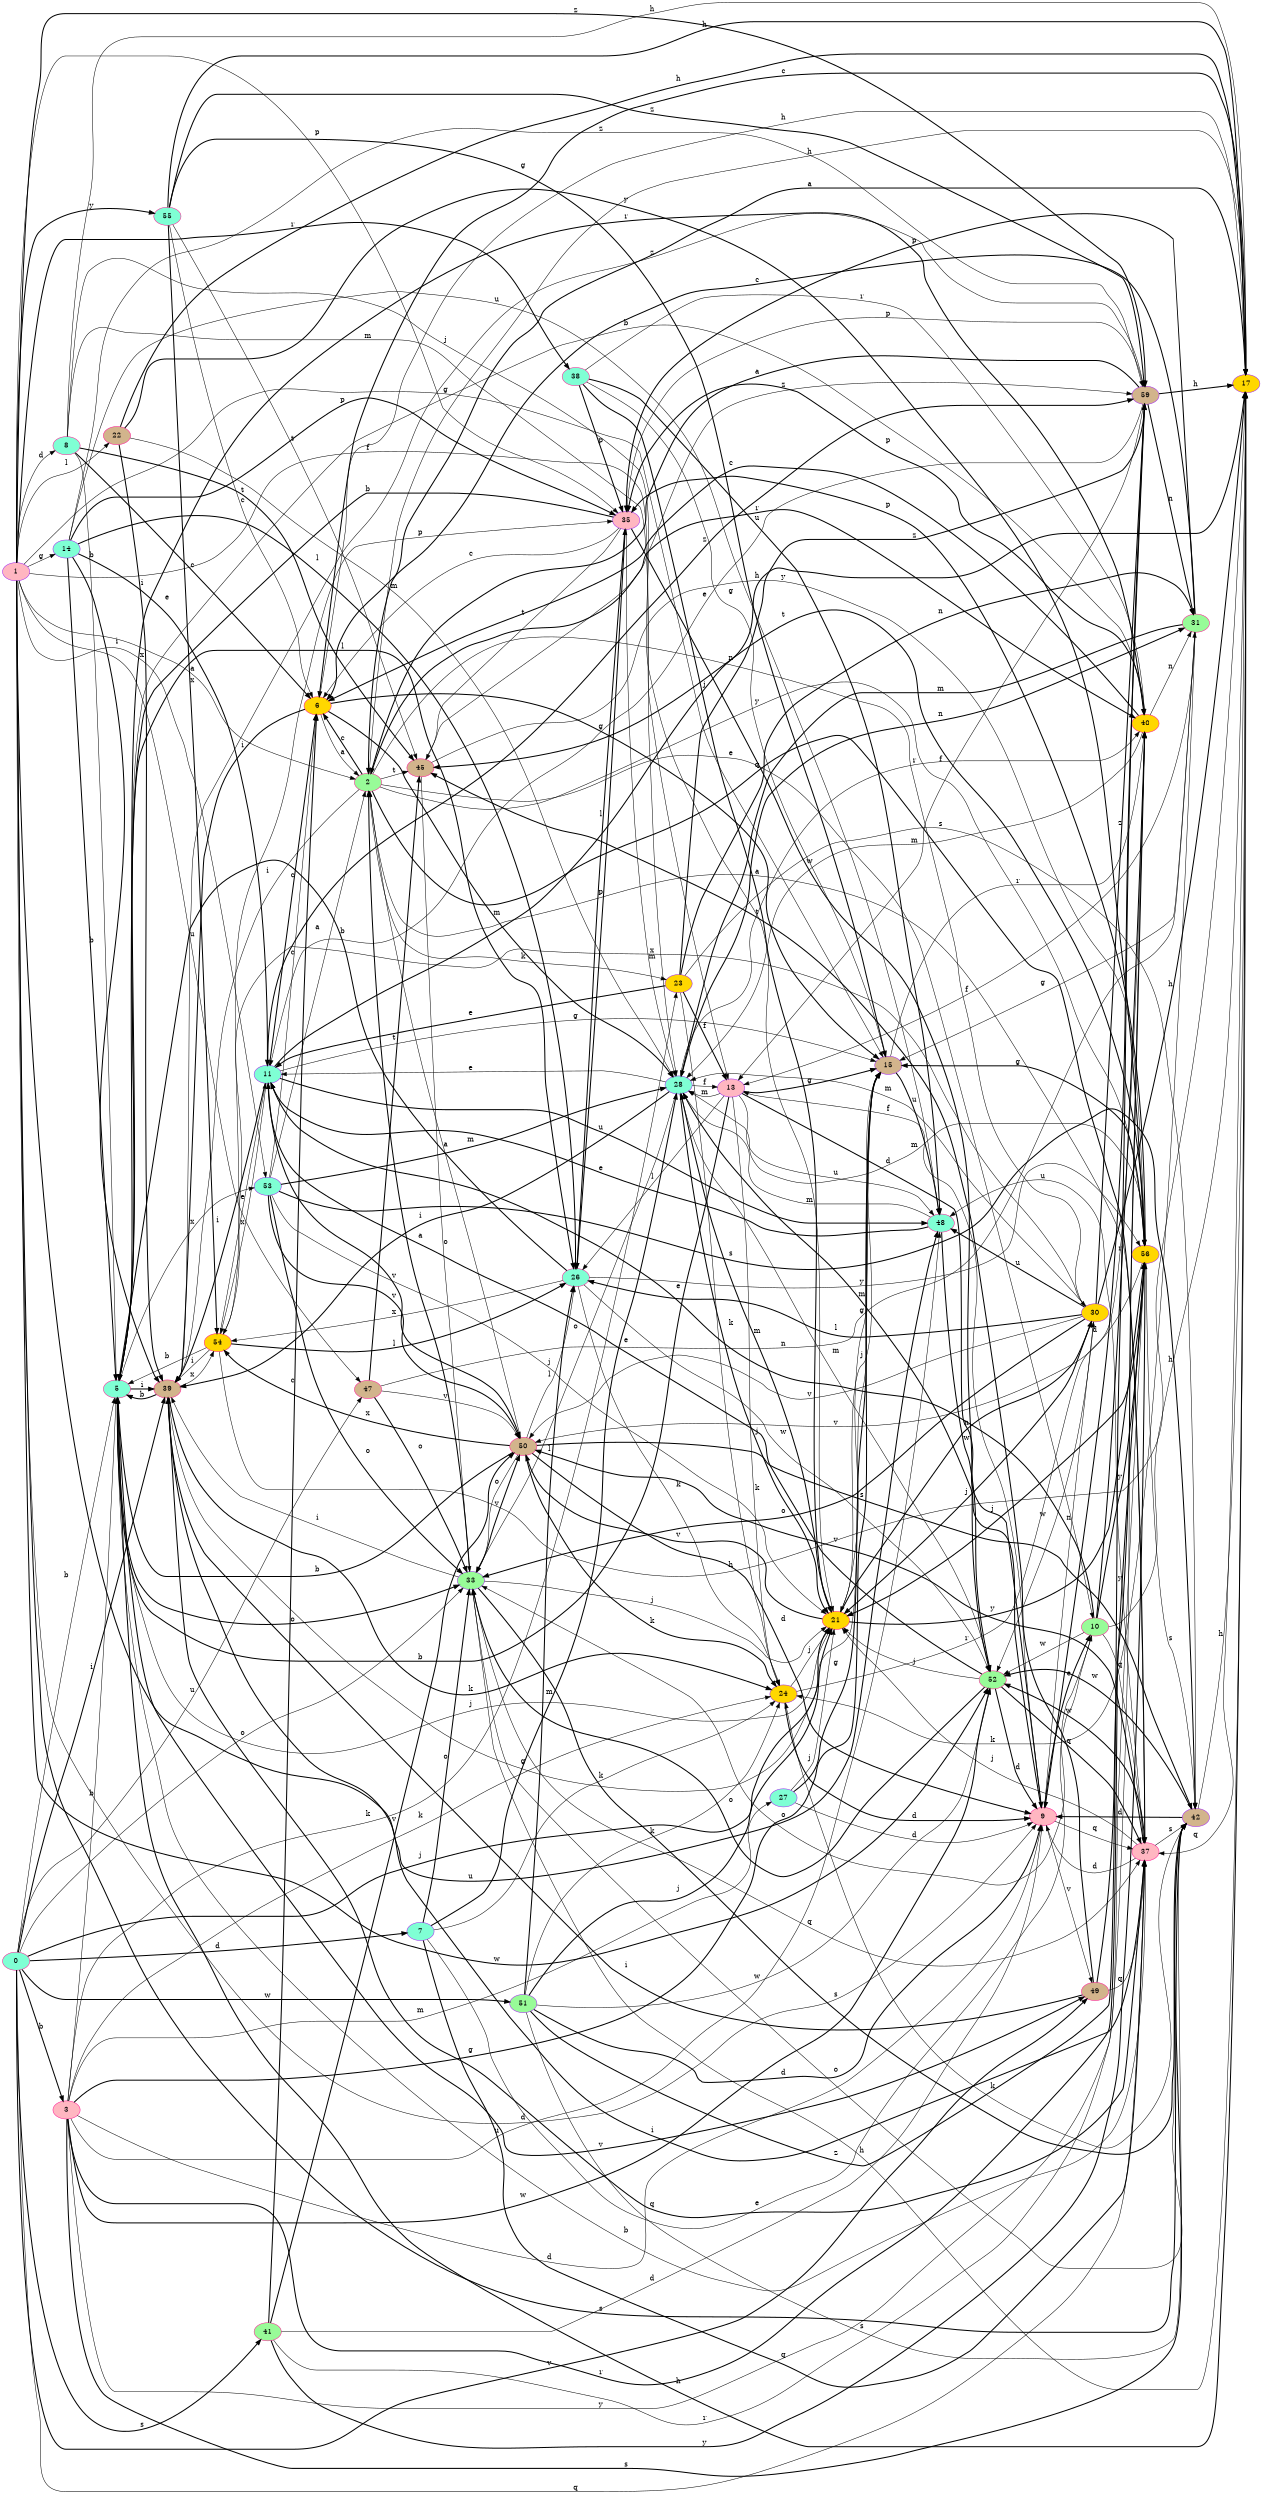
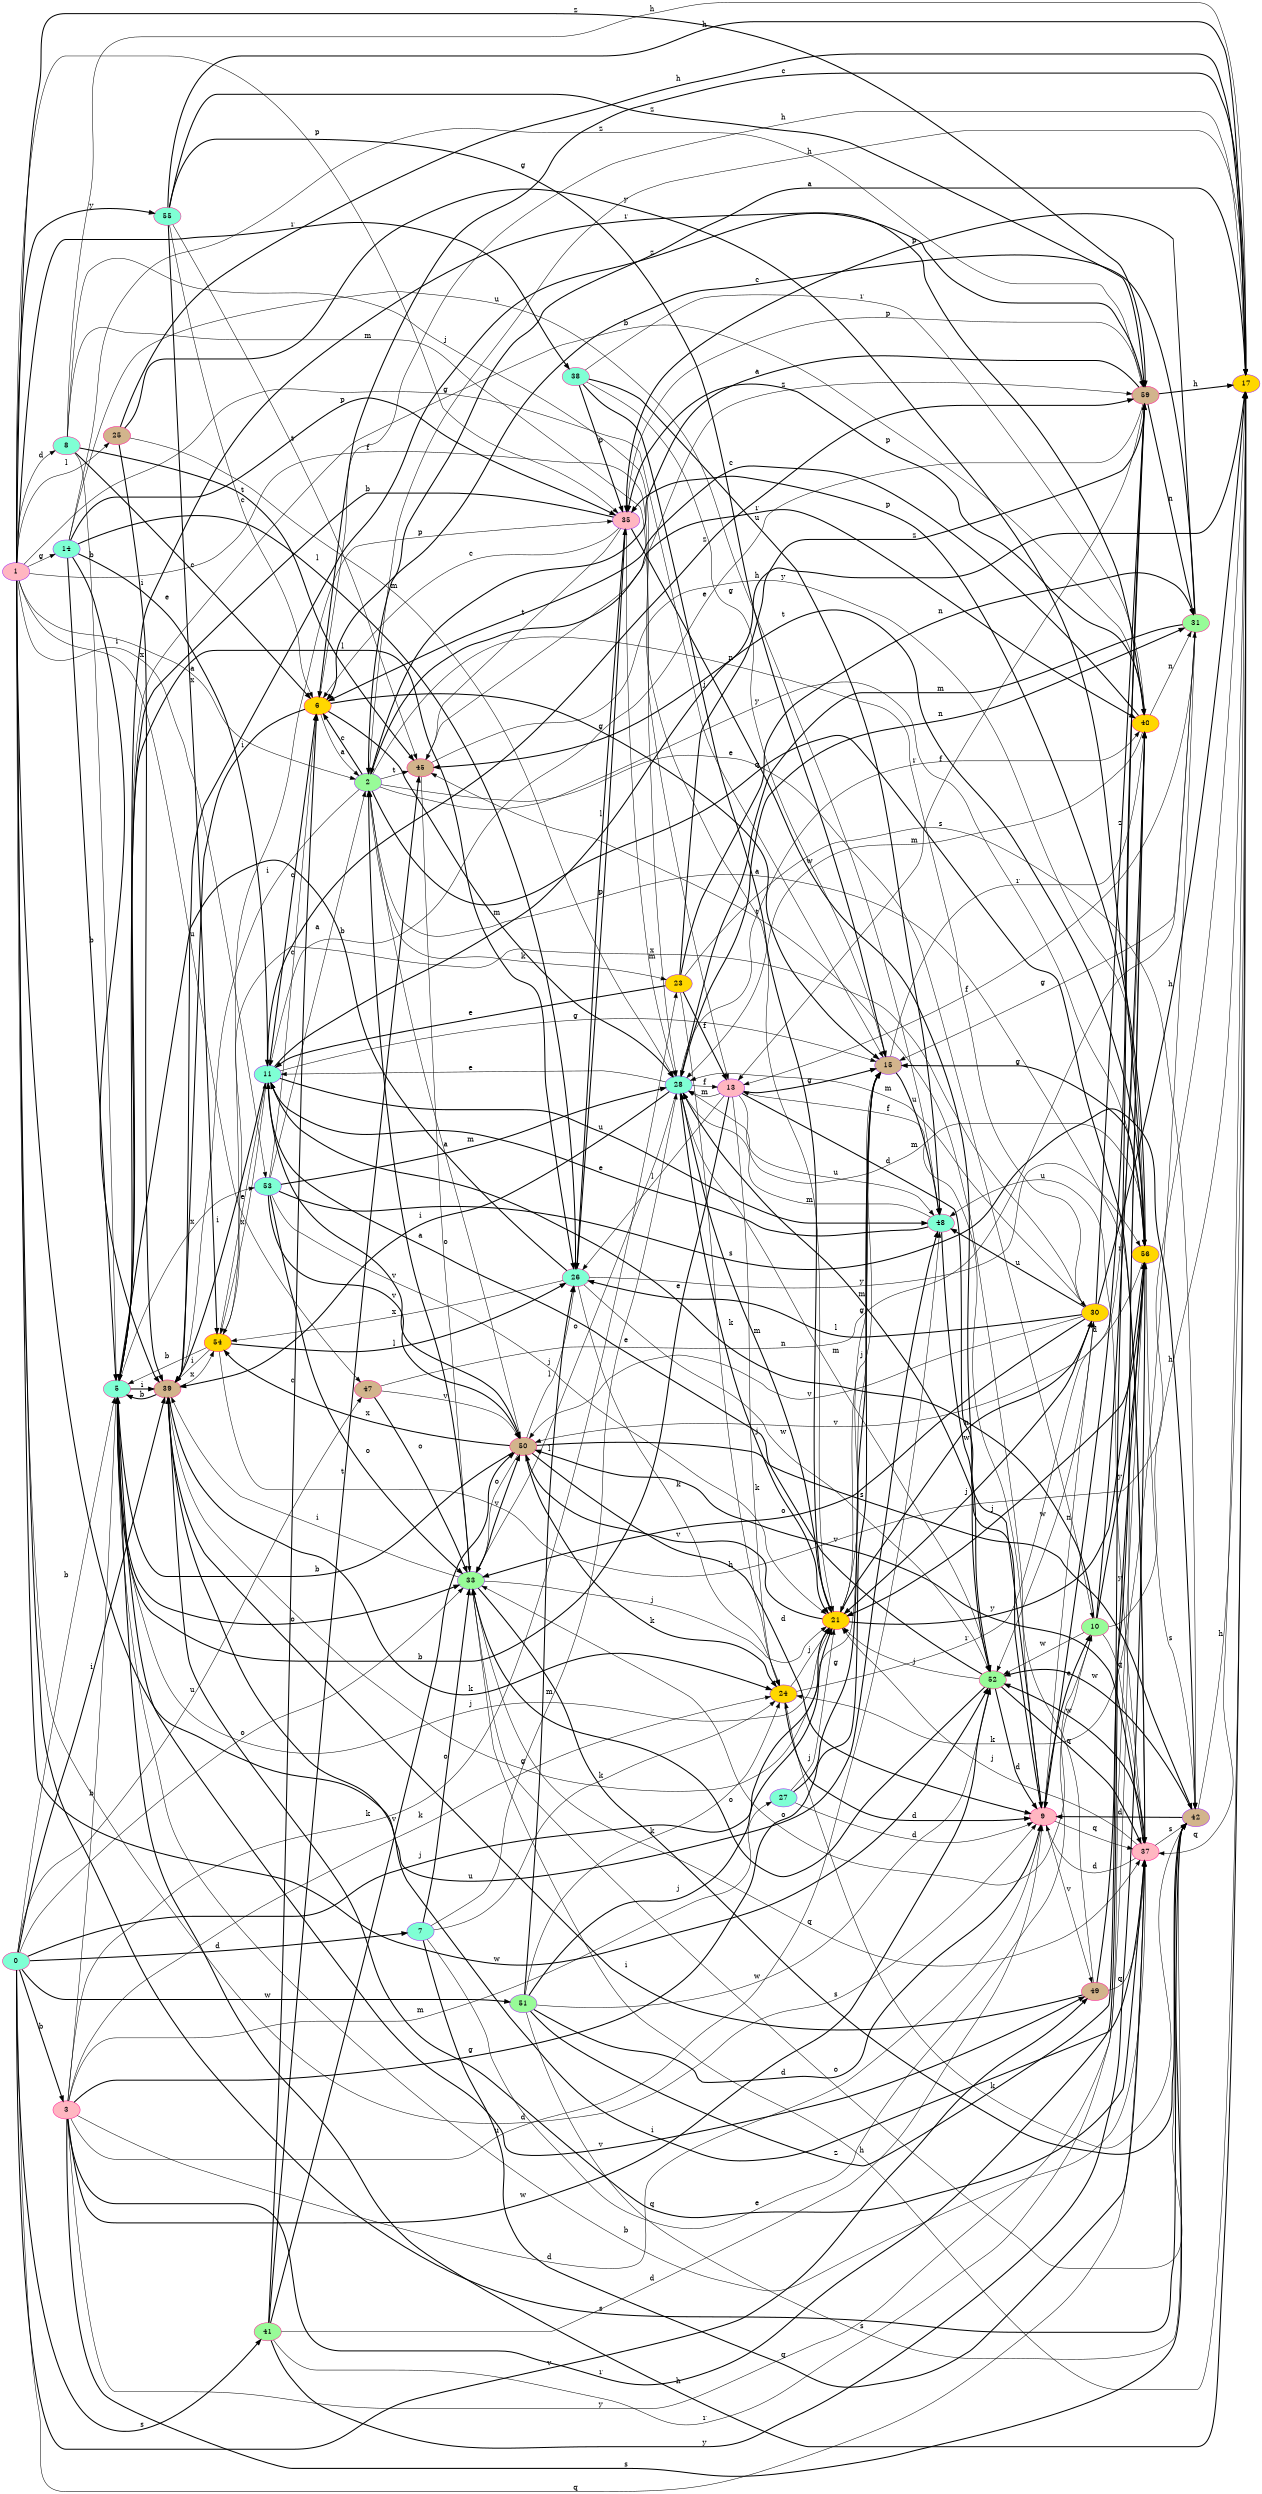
node "59": color purple -> deeppink
node "22": label "22" -> "25"
edge "39" -> "59": style solid -> bold
node "2": color deeppink -> purple
edge "47" -> "45": now "41" -> "45"
edge "49" -> "45": style bold -> solid
edge "7" -> "28": style bold -> solid
